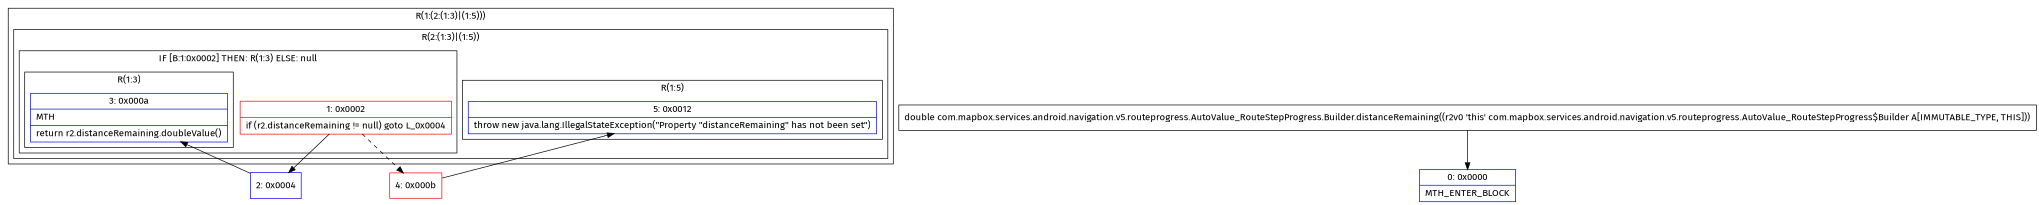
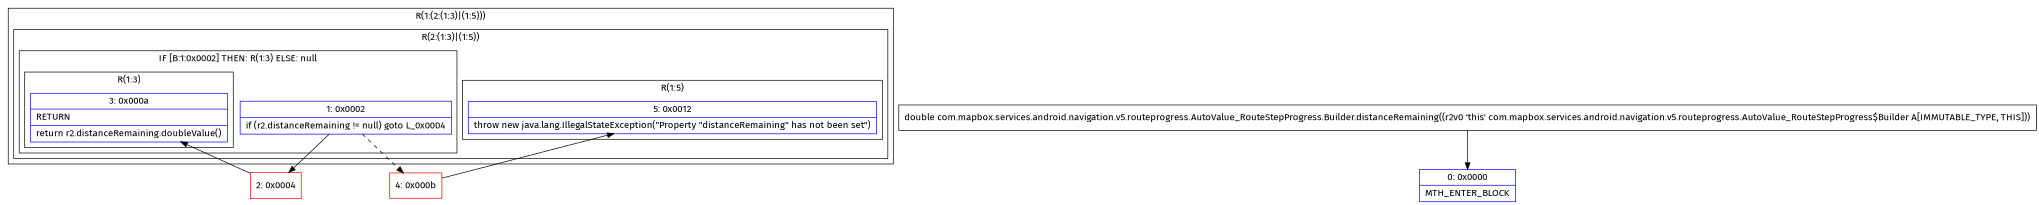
node "3: 0x000a": text "MTH" -> "RETURN"
node "1: 0x0002": color red -> blue
node "2: 0x0004": color blue -> red
